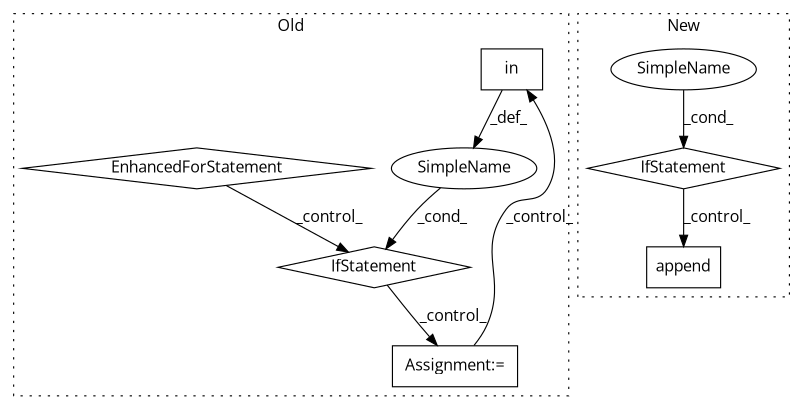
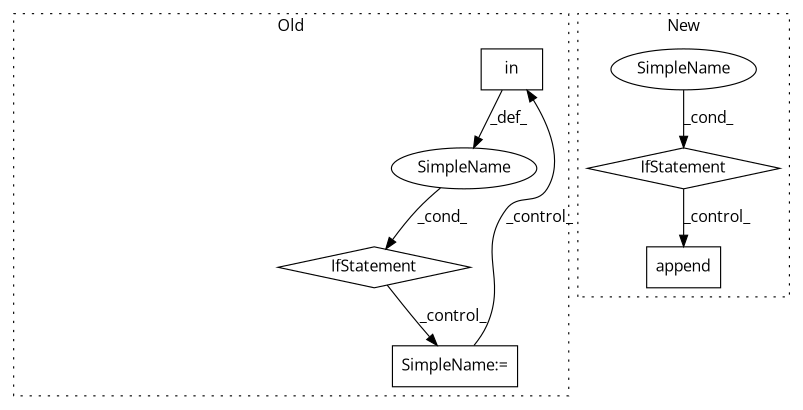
node "EnhancedForStatement": removed
node "Assignment:=": label "Assignment:=" -> "SimpleName:="
